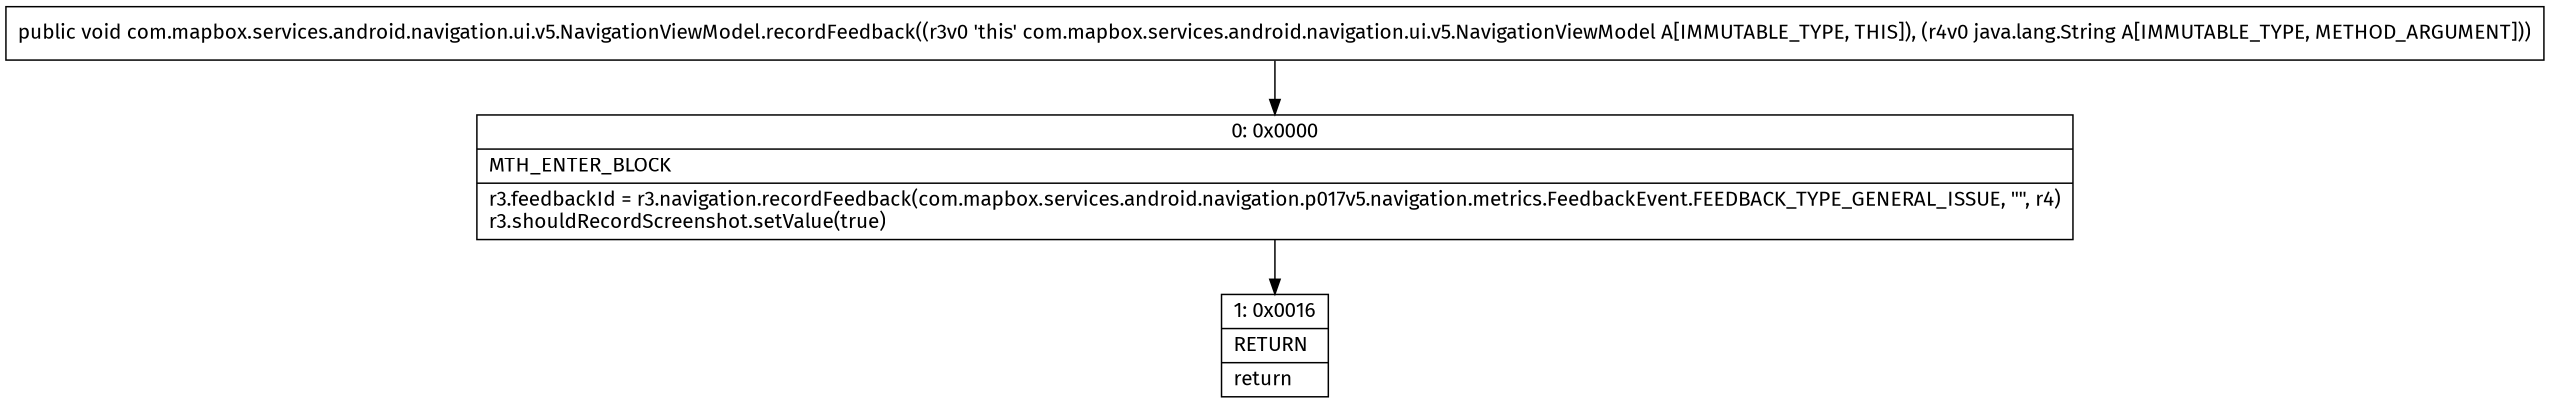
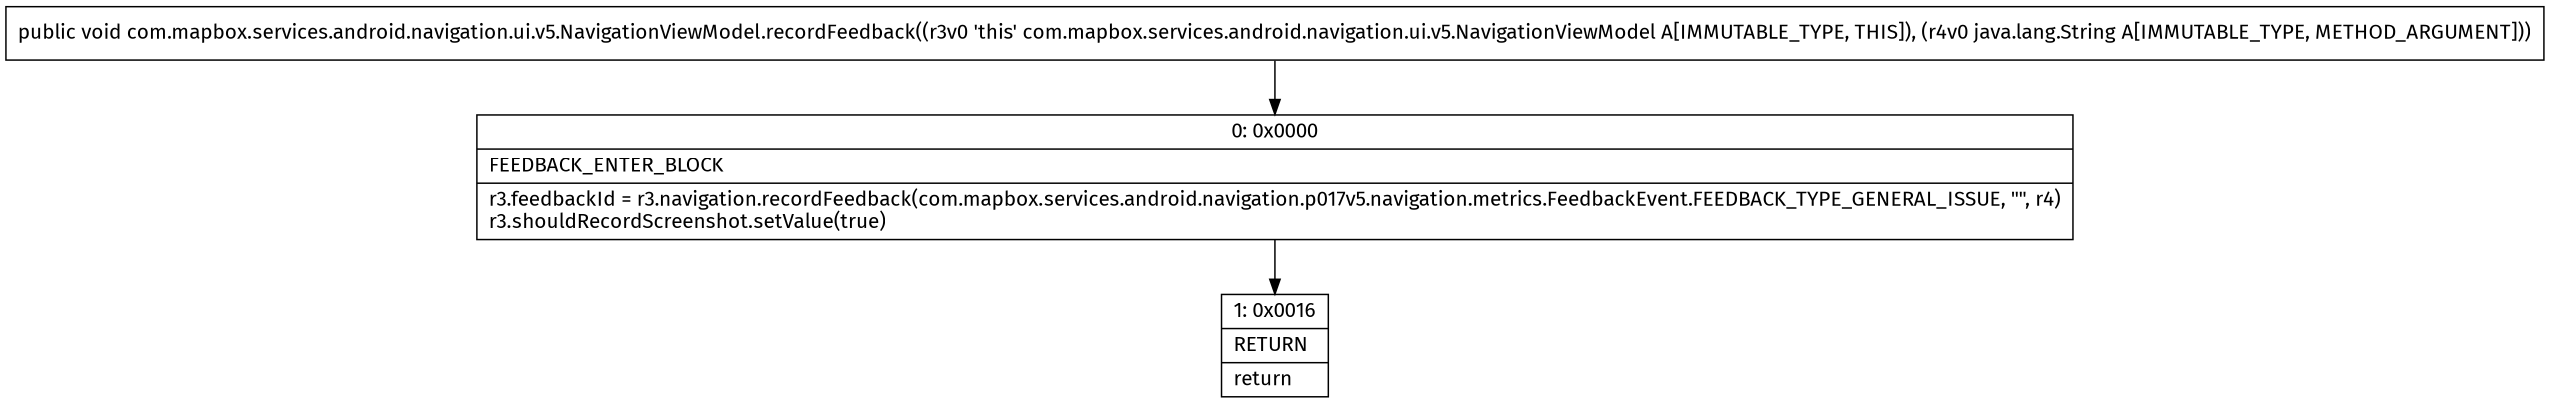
node "0: 0x0000": text "MTH_ENTER_BLOCK" -> "FEEDBACK_ENTER_BLOCK"
